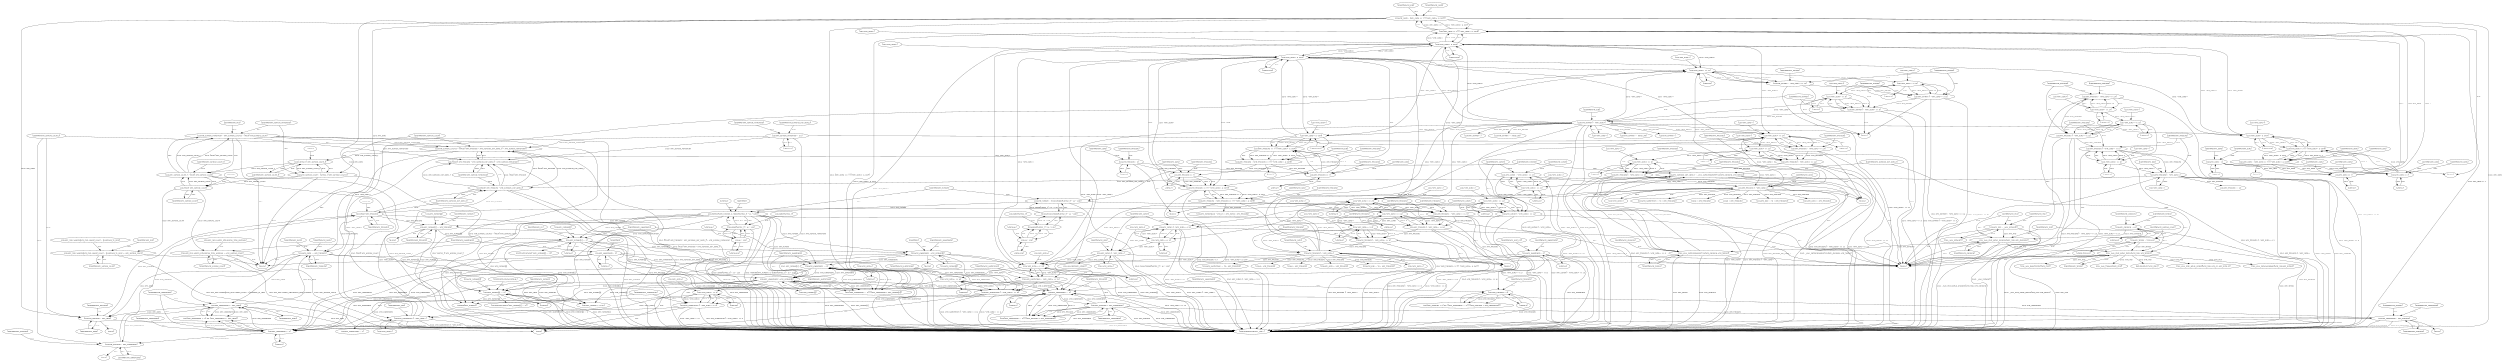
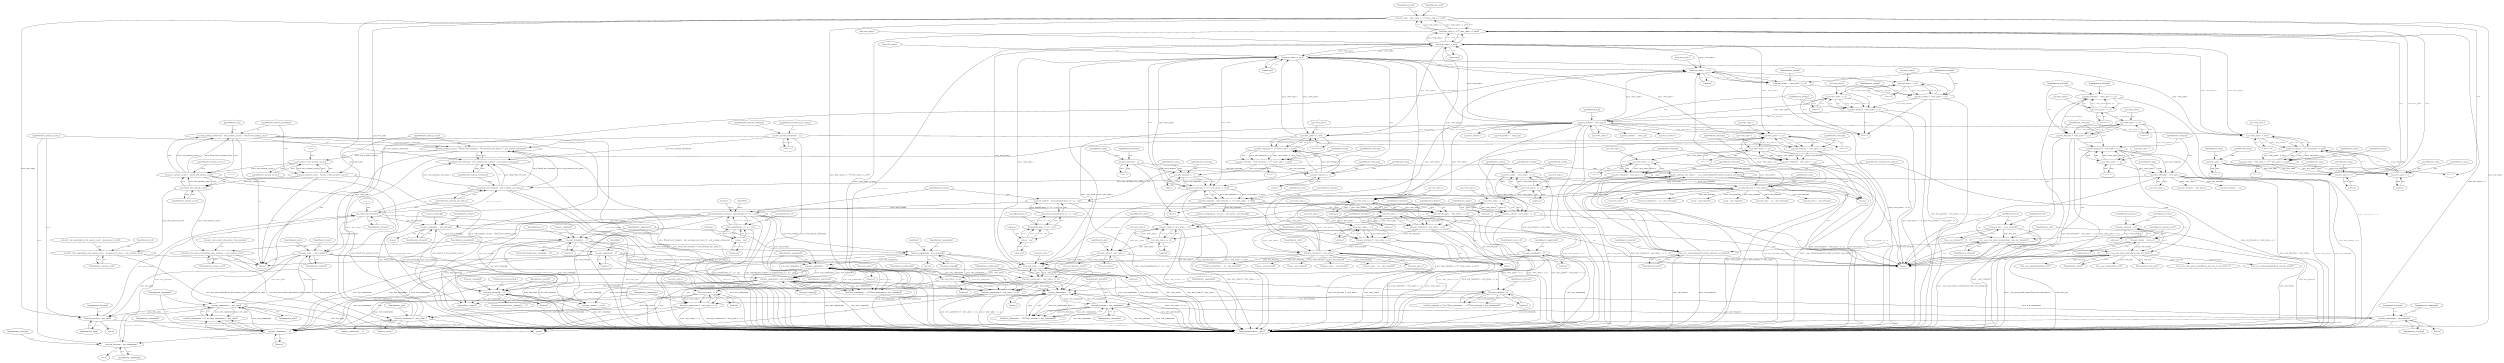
node "(Call,xmi_formcnt = *xmi_data++)": added
edge "(Call,xmi_notelen[j] -= xmi_tmpdata)" -> "(MethodReturn,struct _mdi *)": label "DDG: xmi_tmpdata" -> "DDG: xmi_float"
edge "(Call,xmi_subformlen = *xmi_data++ << 24)" -> "(Call,xmi_subformlen |= *xmi_data++ << 16)": label "DDG: xmi_subformlen" -> "DDG: xmi_notelen"
edge "(Call,xmi_tmpdata > 0)" -> "(Call,xmi_tmpdata < xmi_lowestdelta)": added, label "DDG: xmi_tmpdata"
